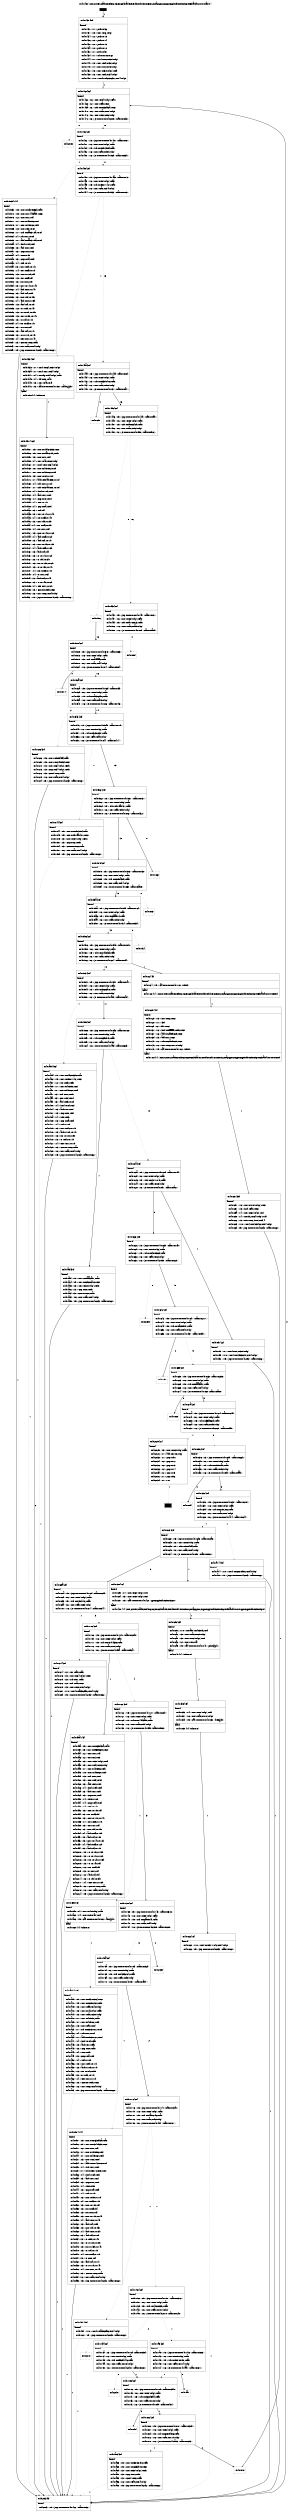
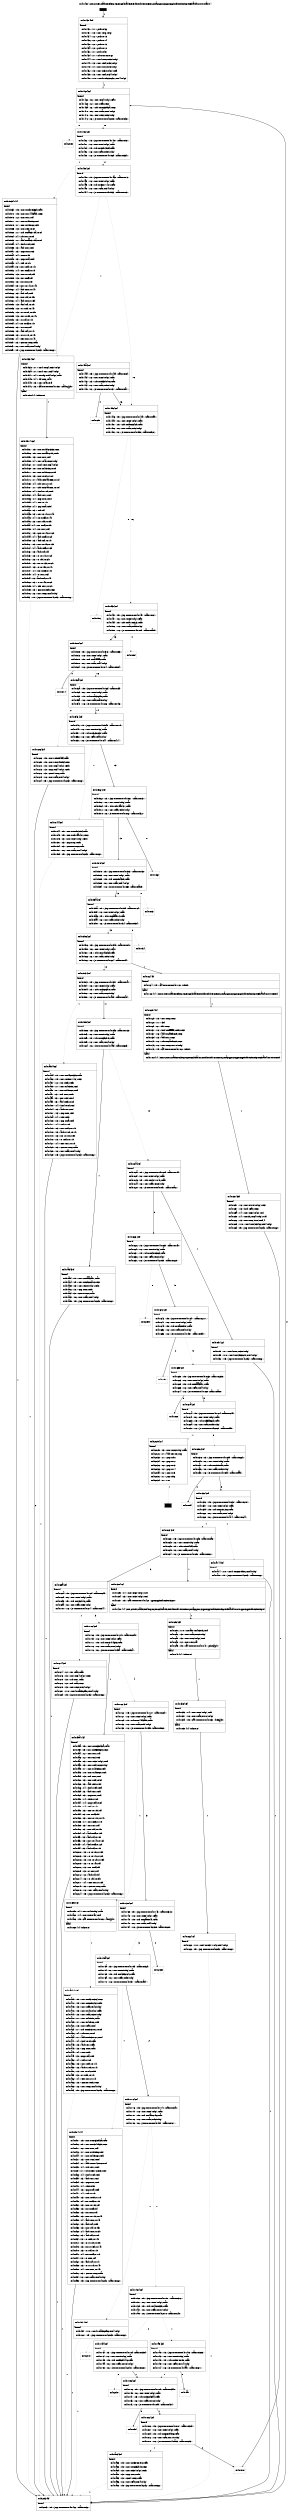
edge "0x40149e [28]" -> "0x4014ba [28]": now "0x40149e [28]" -> "0x4014d6 [28]"
edge "0x40195c" -> "0x40150e [28]": now "0x4014f2 [28]" -> "0x40150e [28]"
